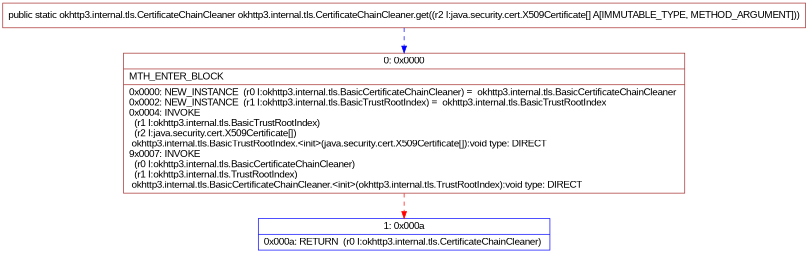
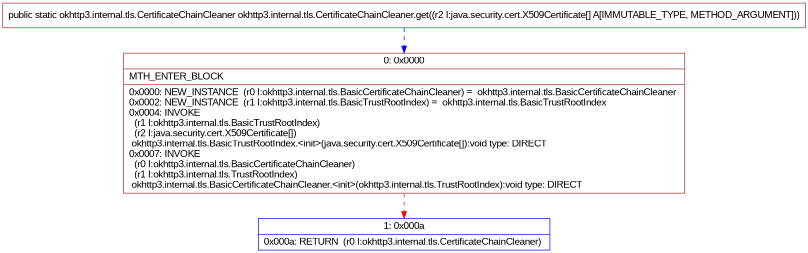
node "0: 0x0000": text "9x0007: INVOKE" -> "0x0007: INVOKE"
